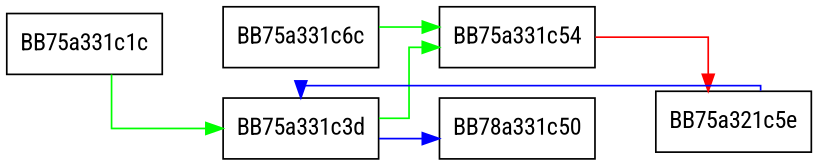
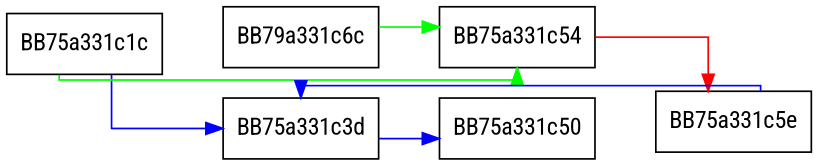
node "BB75a331c6c": label "BB75a331c6c" -> "BB79a331c6c"
edge "BB75a331c3d" -> "BB75a331c54": now "BB75a331c1c" -> "BB75a331c54"
node "BB75a321c5e": label "BB75a321c5e" -> "BB75a331c5e"
edge "BB75a331c1c" -> "BB75a331c3d": color green -> blue
node "BB78a331c50": label "BB78a331c50" -> "BB75a331c50"
